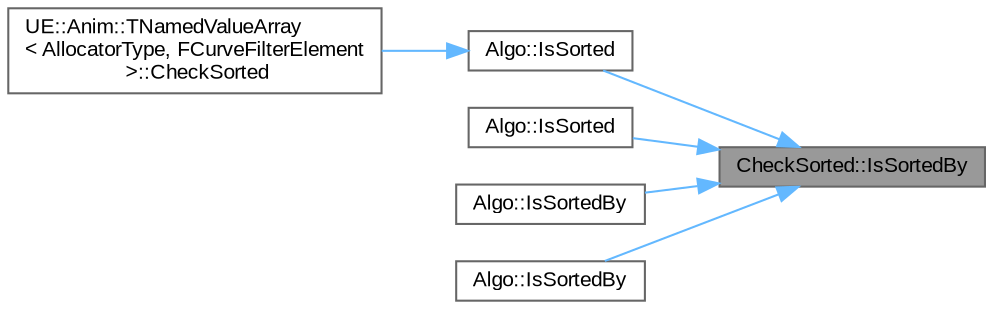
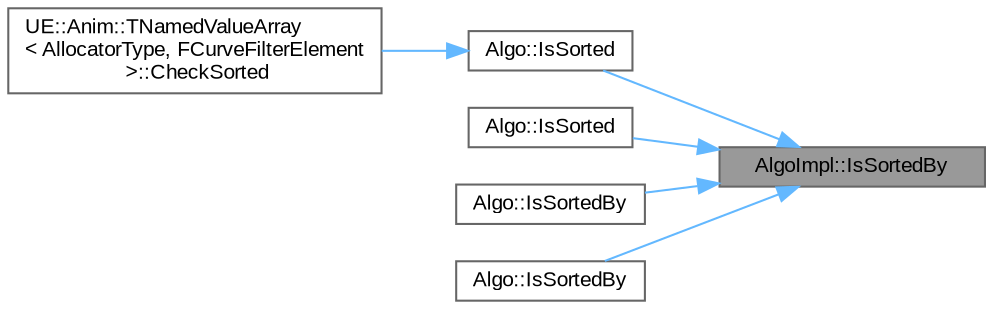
node "CheckSorted::IsSortedBy": label "CheckSorted::IsSortedBy" -> "AlgoImpl::IsSortedBy"
